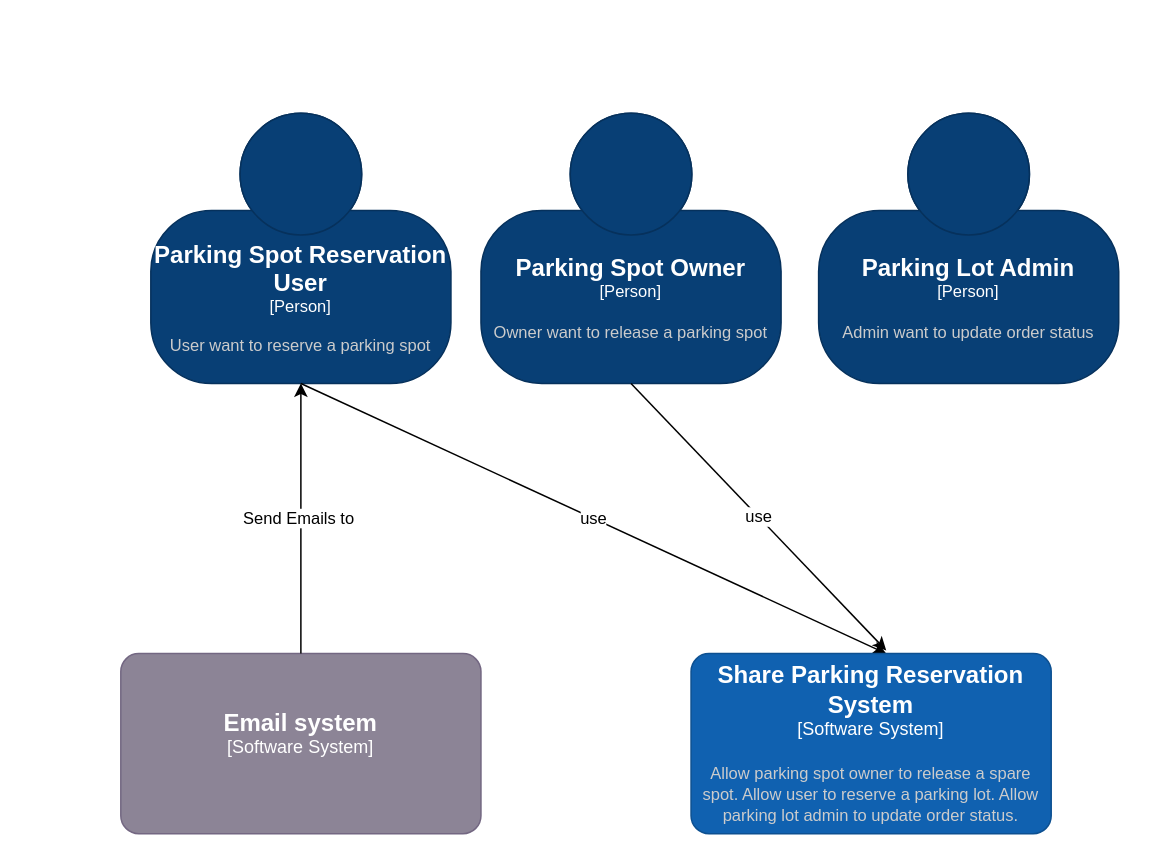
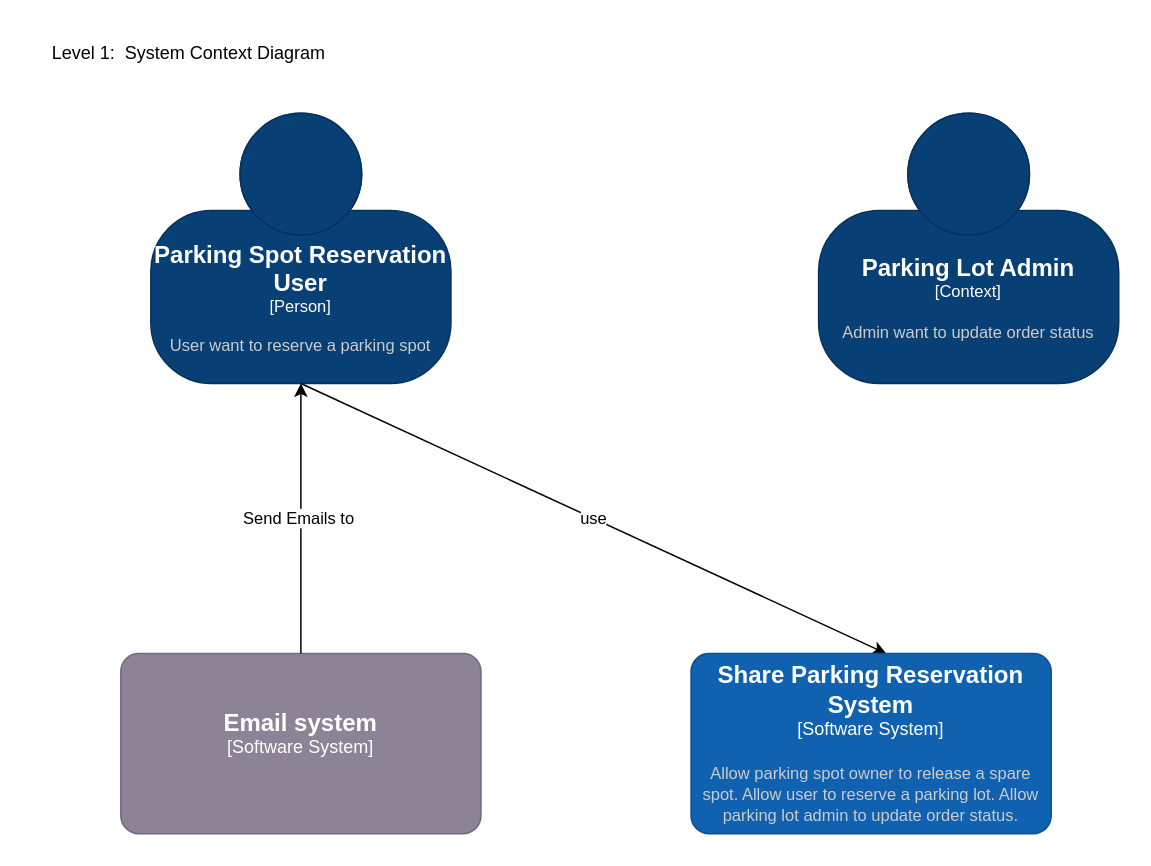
node "Level 1: System Context Diagram": added
node "Parking Spot Owner [Person] Owner want to release a parking spot": removed
node "Parking Lot Admin [Person] Admin want to update order status": label "Parking Lot Admin [Person] Admin want to update order status" -> "Parking Lot Admin [Context] Admin want to update order status"
edge "Parking Spot Owner [Person] Owner want to release a parking spot" -> "Share Parking Reservation System [Software System] Allow parking spot owner to release a spare spot. Allow user to reserve a parking lot. Allow parking lot admin to update order status.": removed, label "use"
